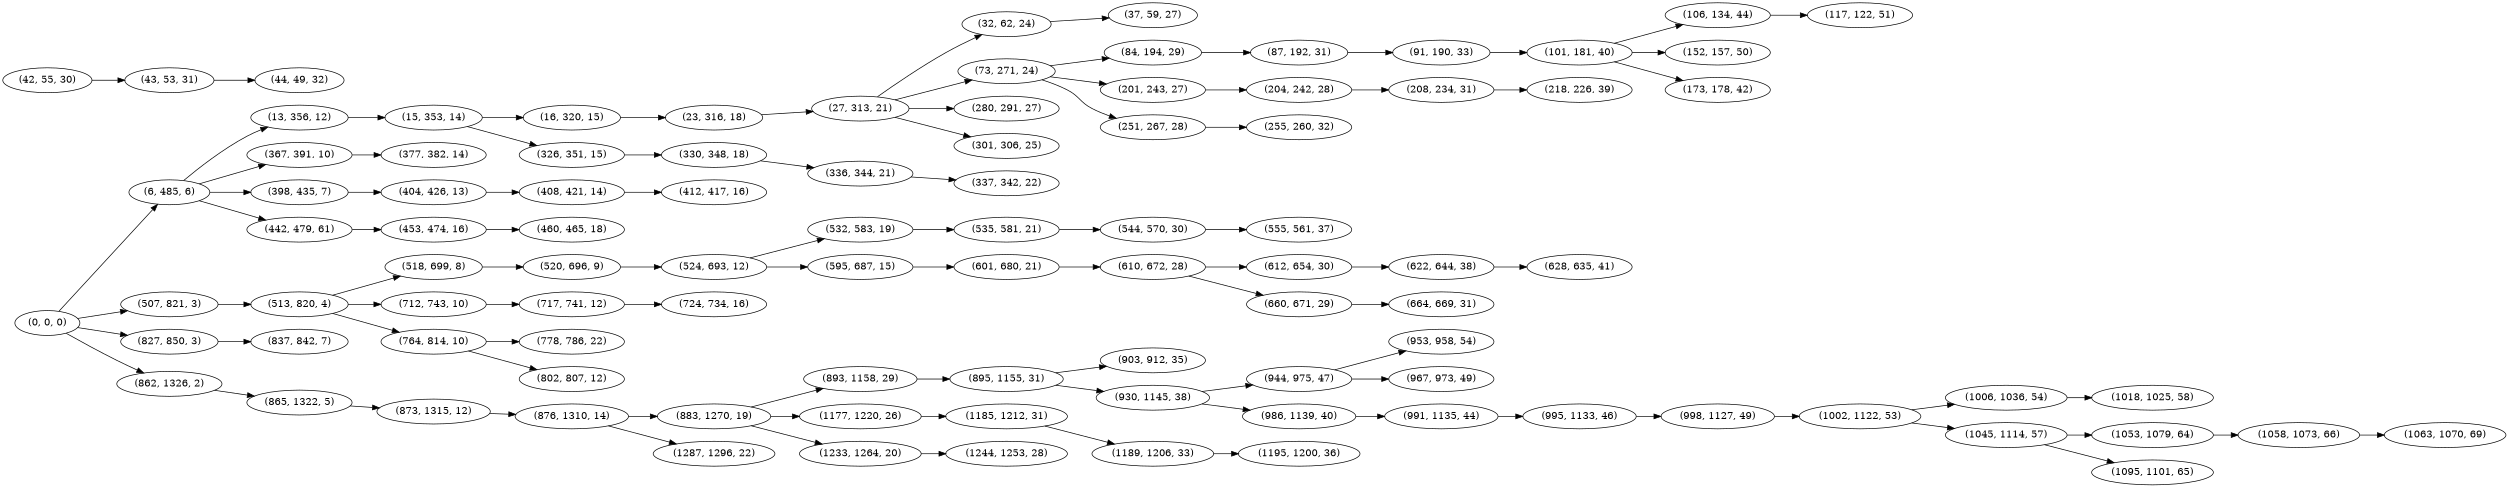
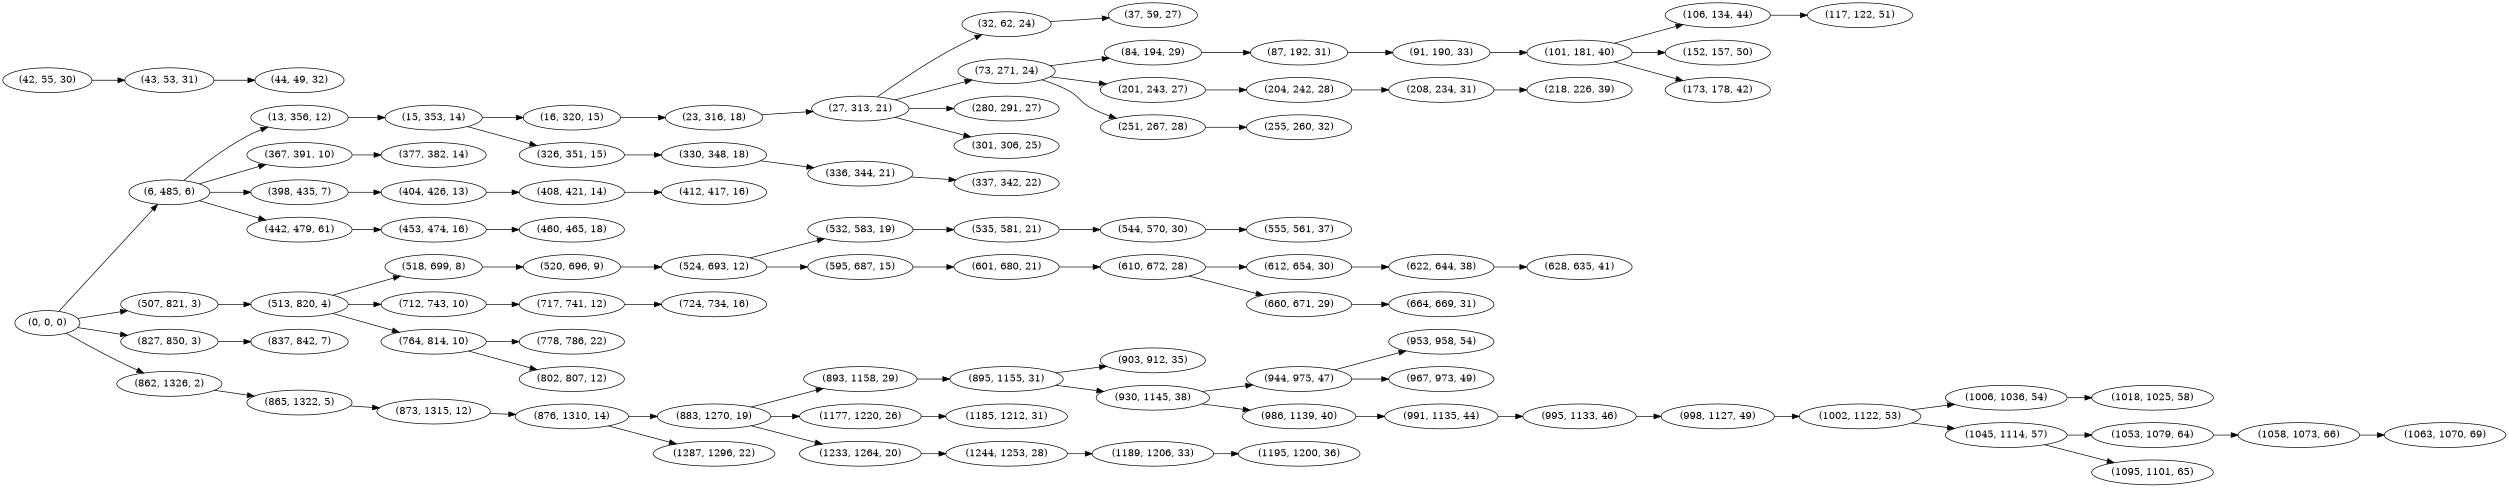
edge "(1185, 1212, 31)" -> "(1189, 1206, 33)": now "(1244, 1253, 28)" -> "(1189, 1206, 33)"
